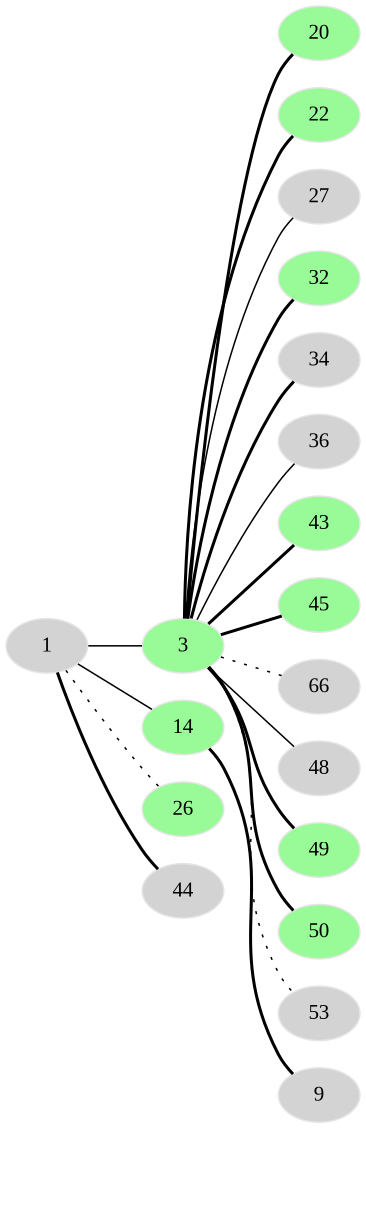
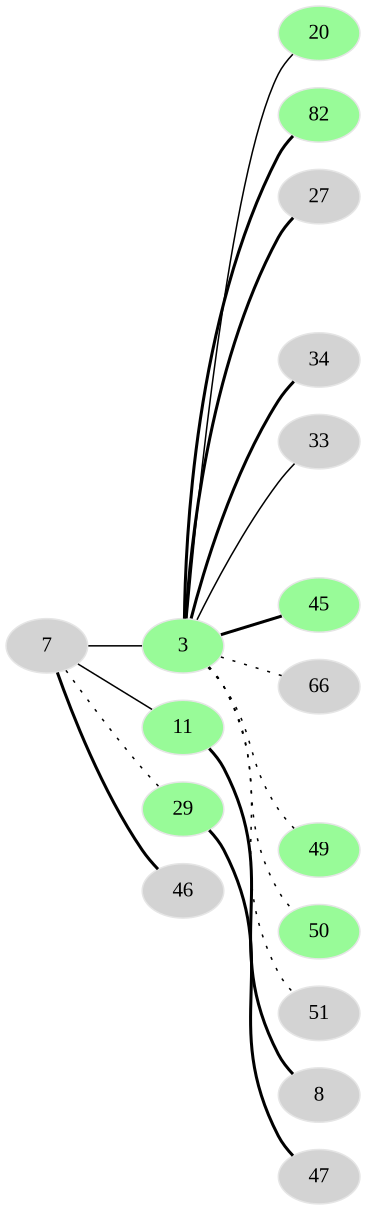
node "22": label "22" -> "82"
edge "20" -- "3": style bold -> solid
node "32": removed
edge "27" -- "3": style solid -> bold
node "36": label "36" -> "33"
node "43": removed
node "1": label "1" -> "7"
node "14": label "14" -> "11"
node "48": removed
edge "3" -- "49": style bold -> dotted
node "26": label "26" -> "29"
edge "3" -- "50": style bold -> dotted
node "44": label "44" -> "46"
node "53": label "53" -> "51"
node "9": label "9" -> "8"
node "47": added
